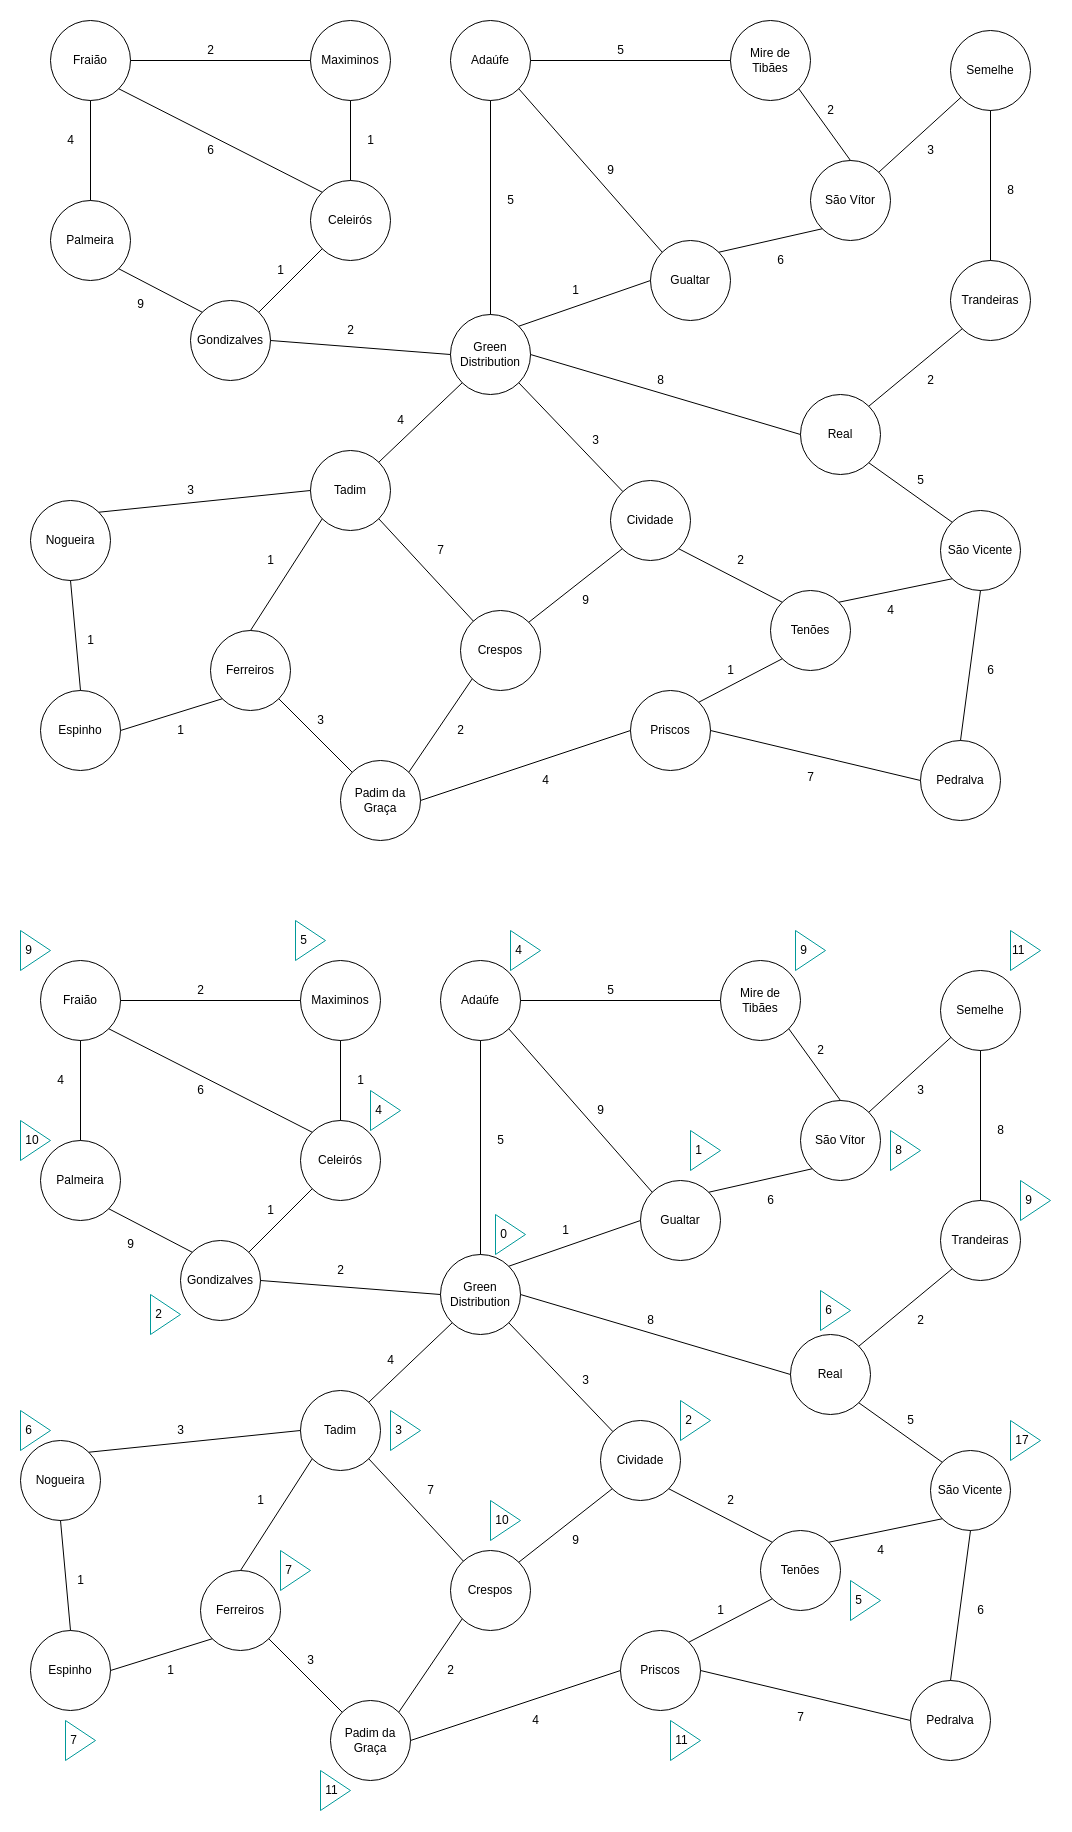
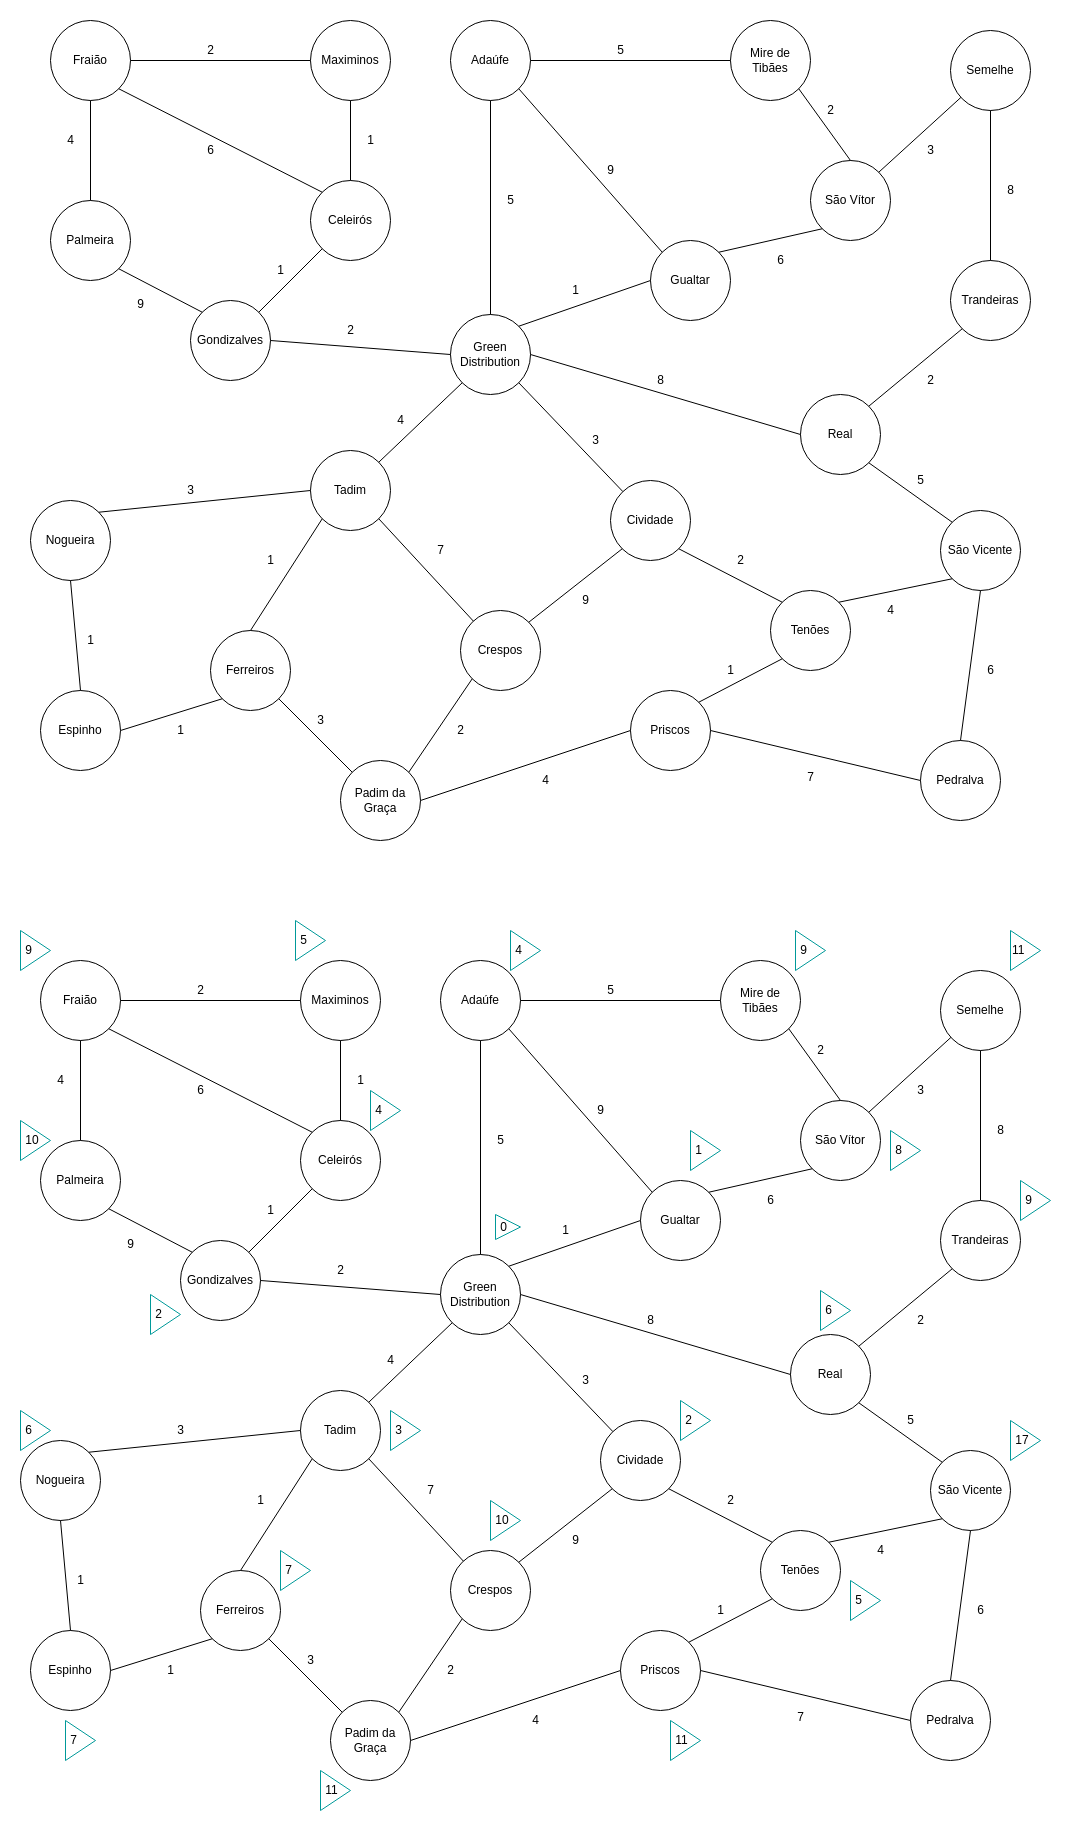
node "0": size 30x40 -> 25x25
